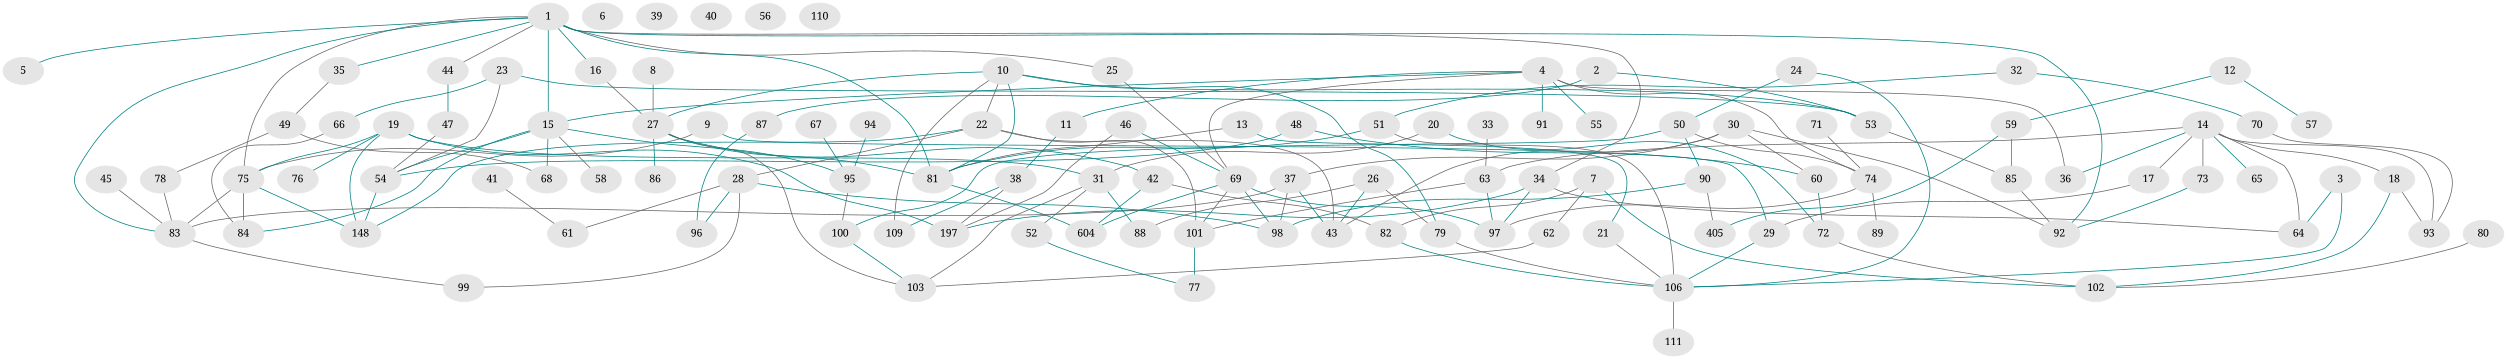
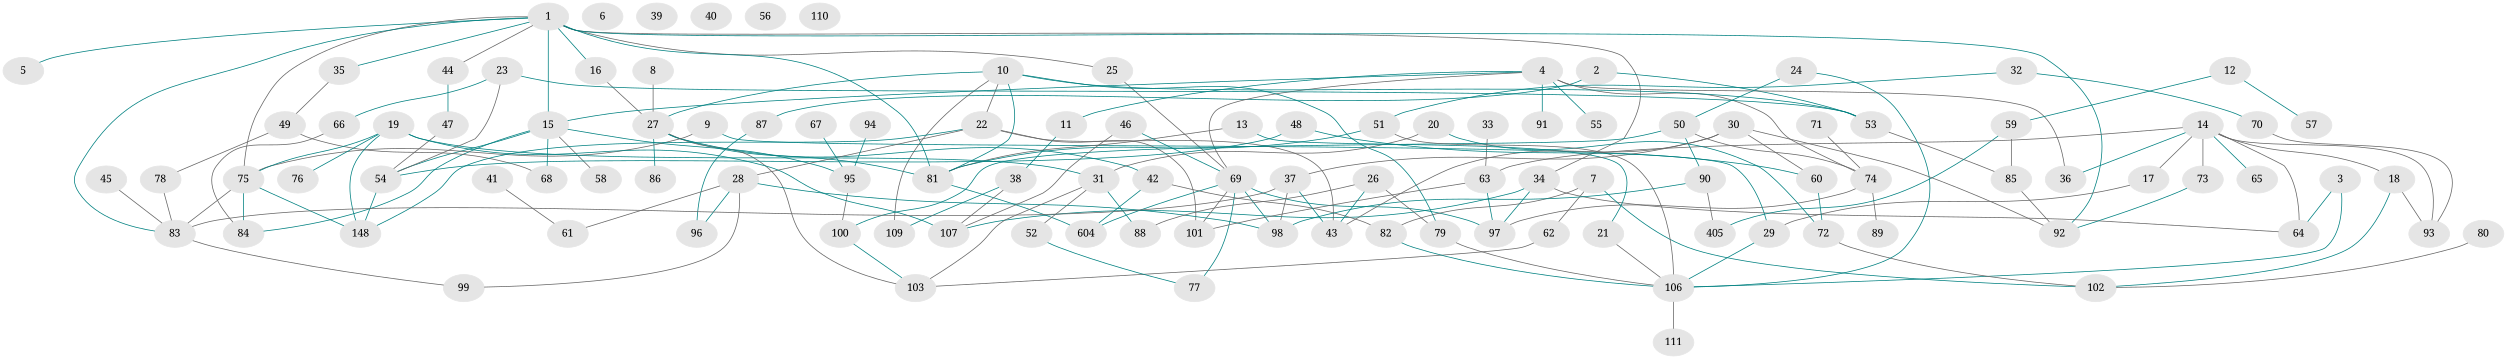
node "197": label "197" -> "107"
edge "101" -- "77": now "69" -- "77"
